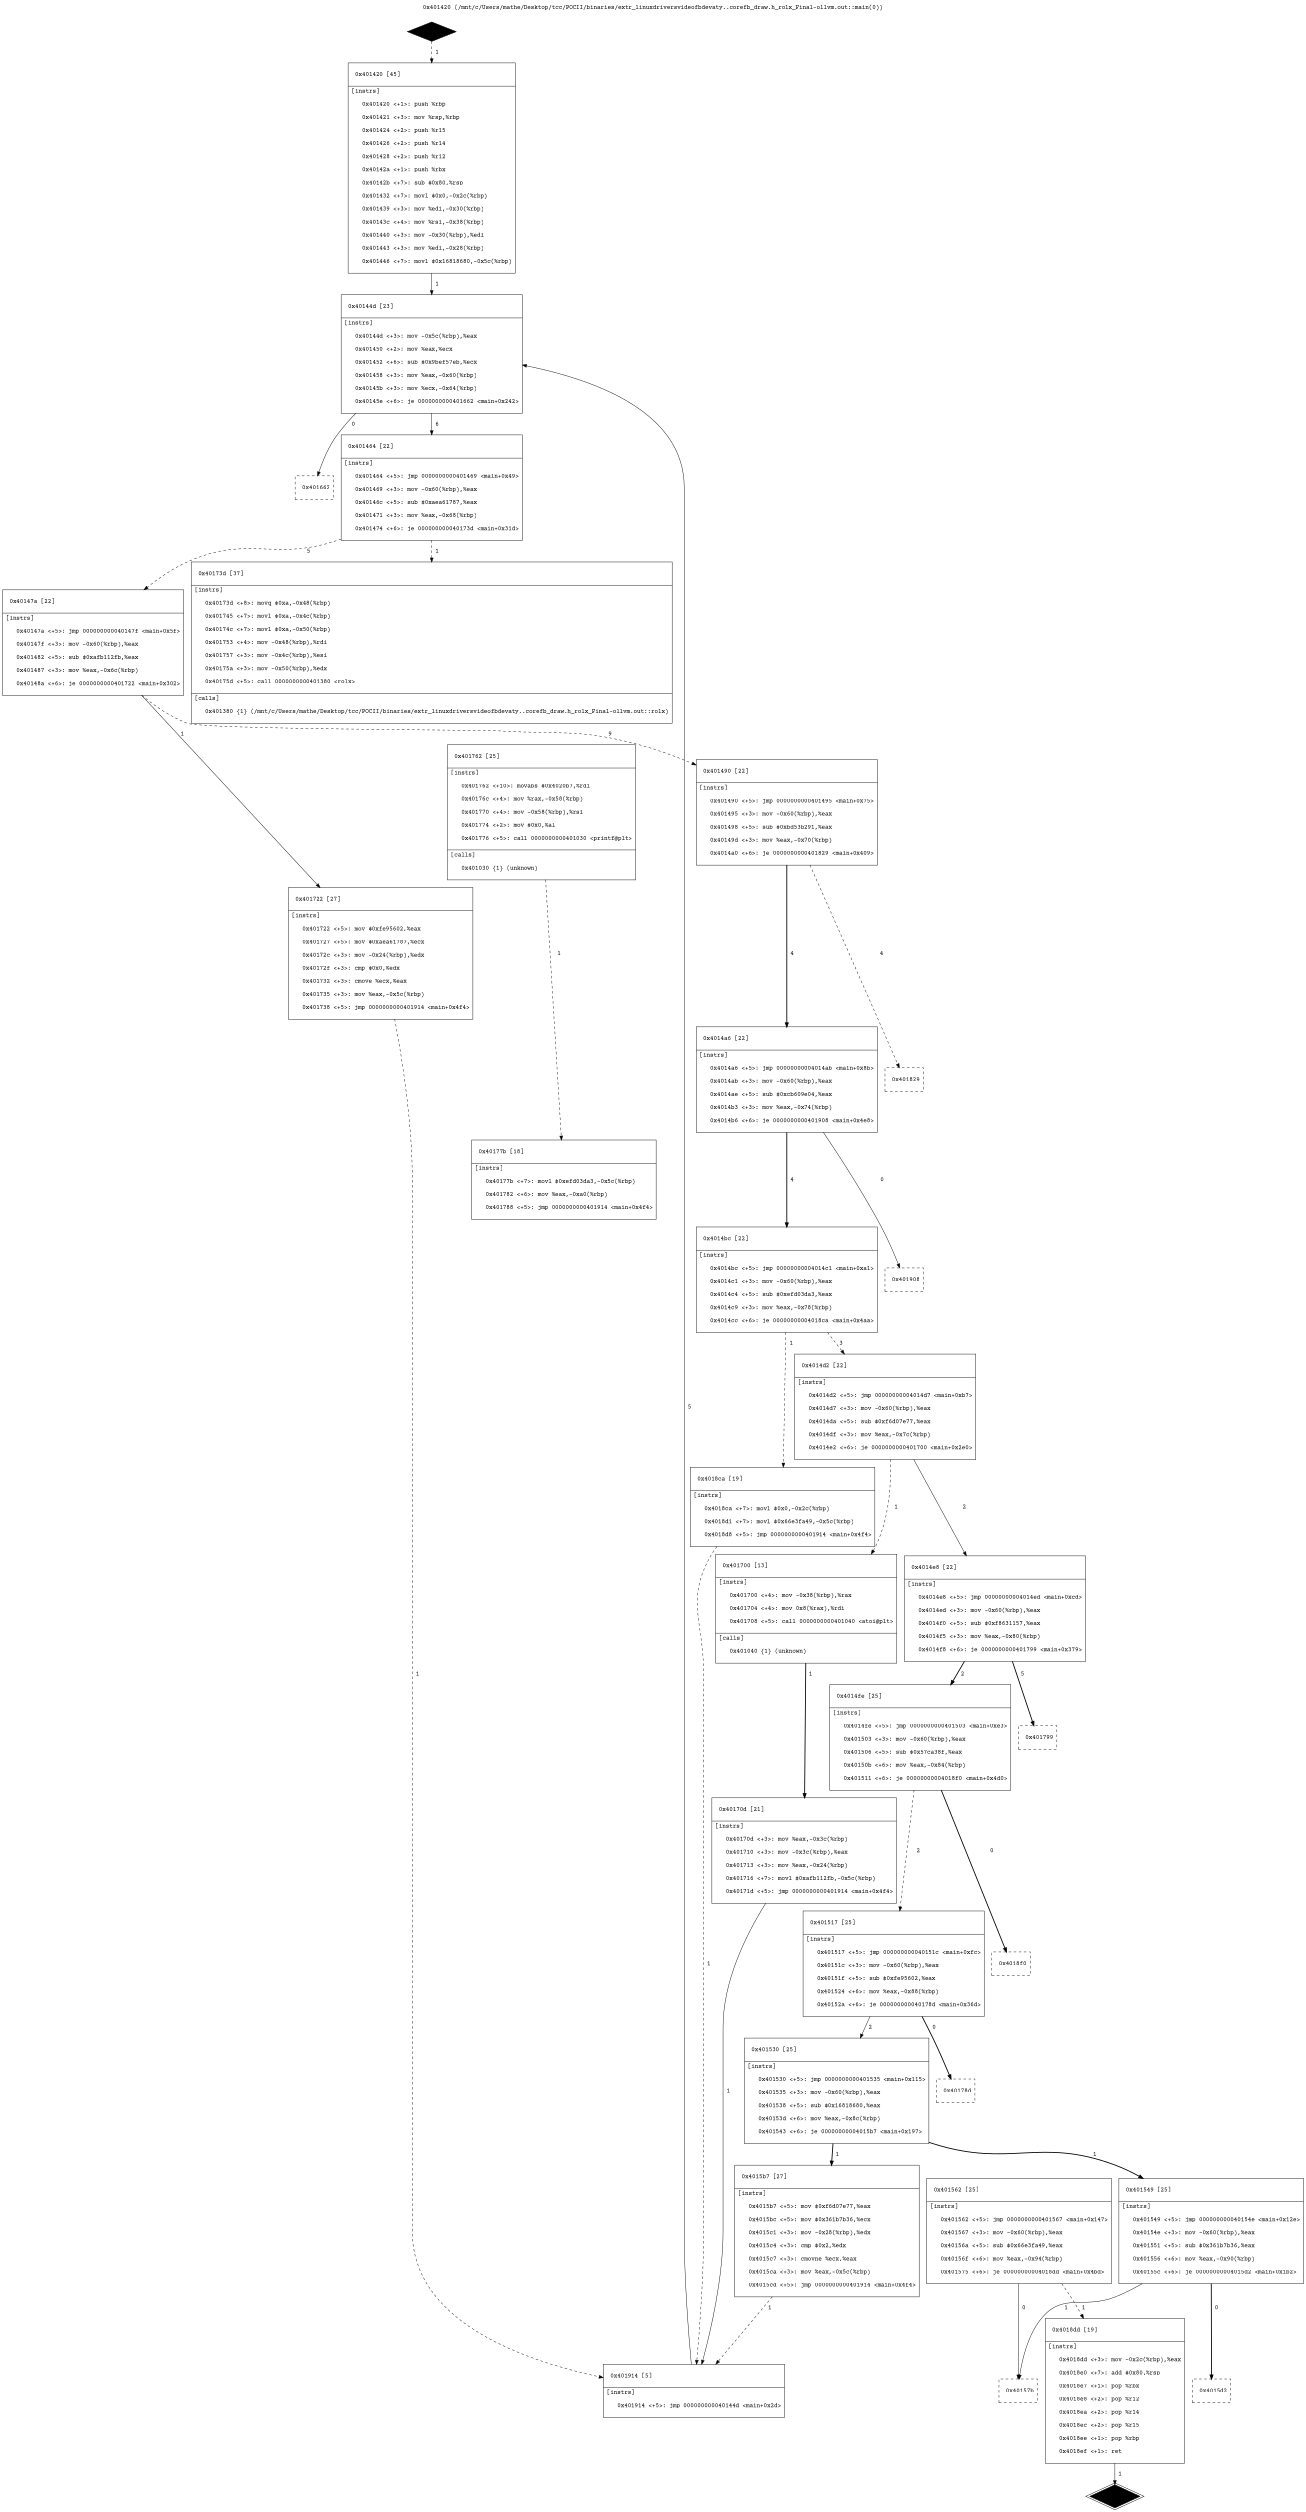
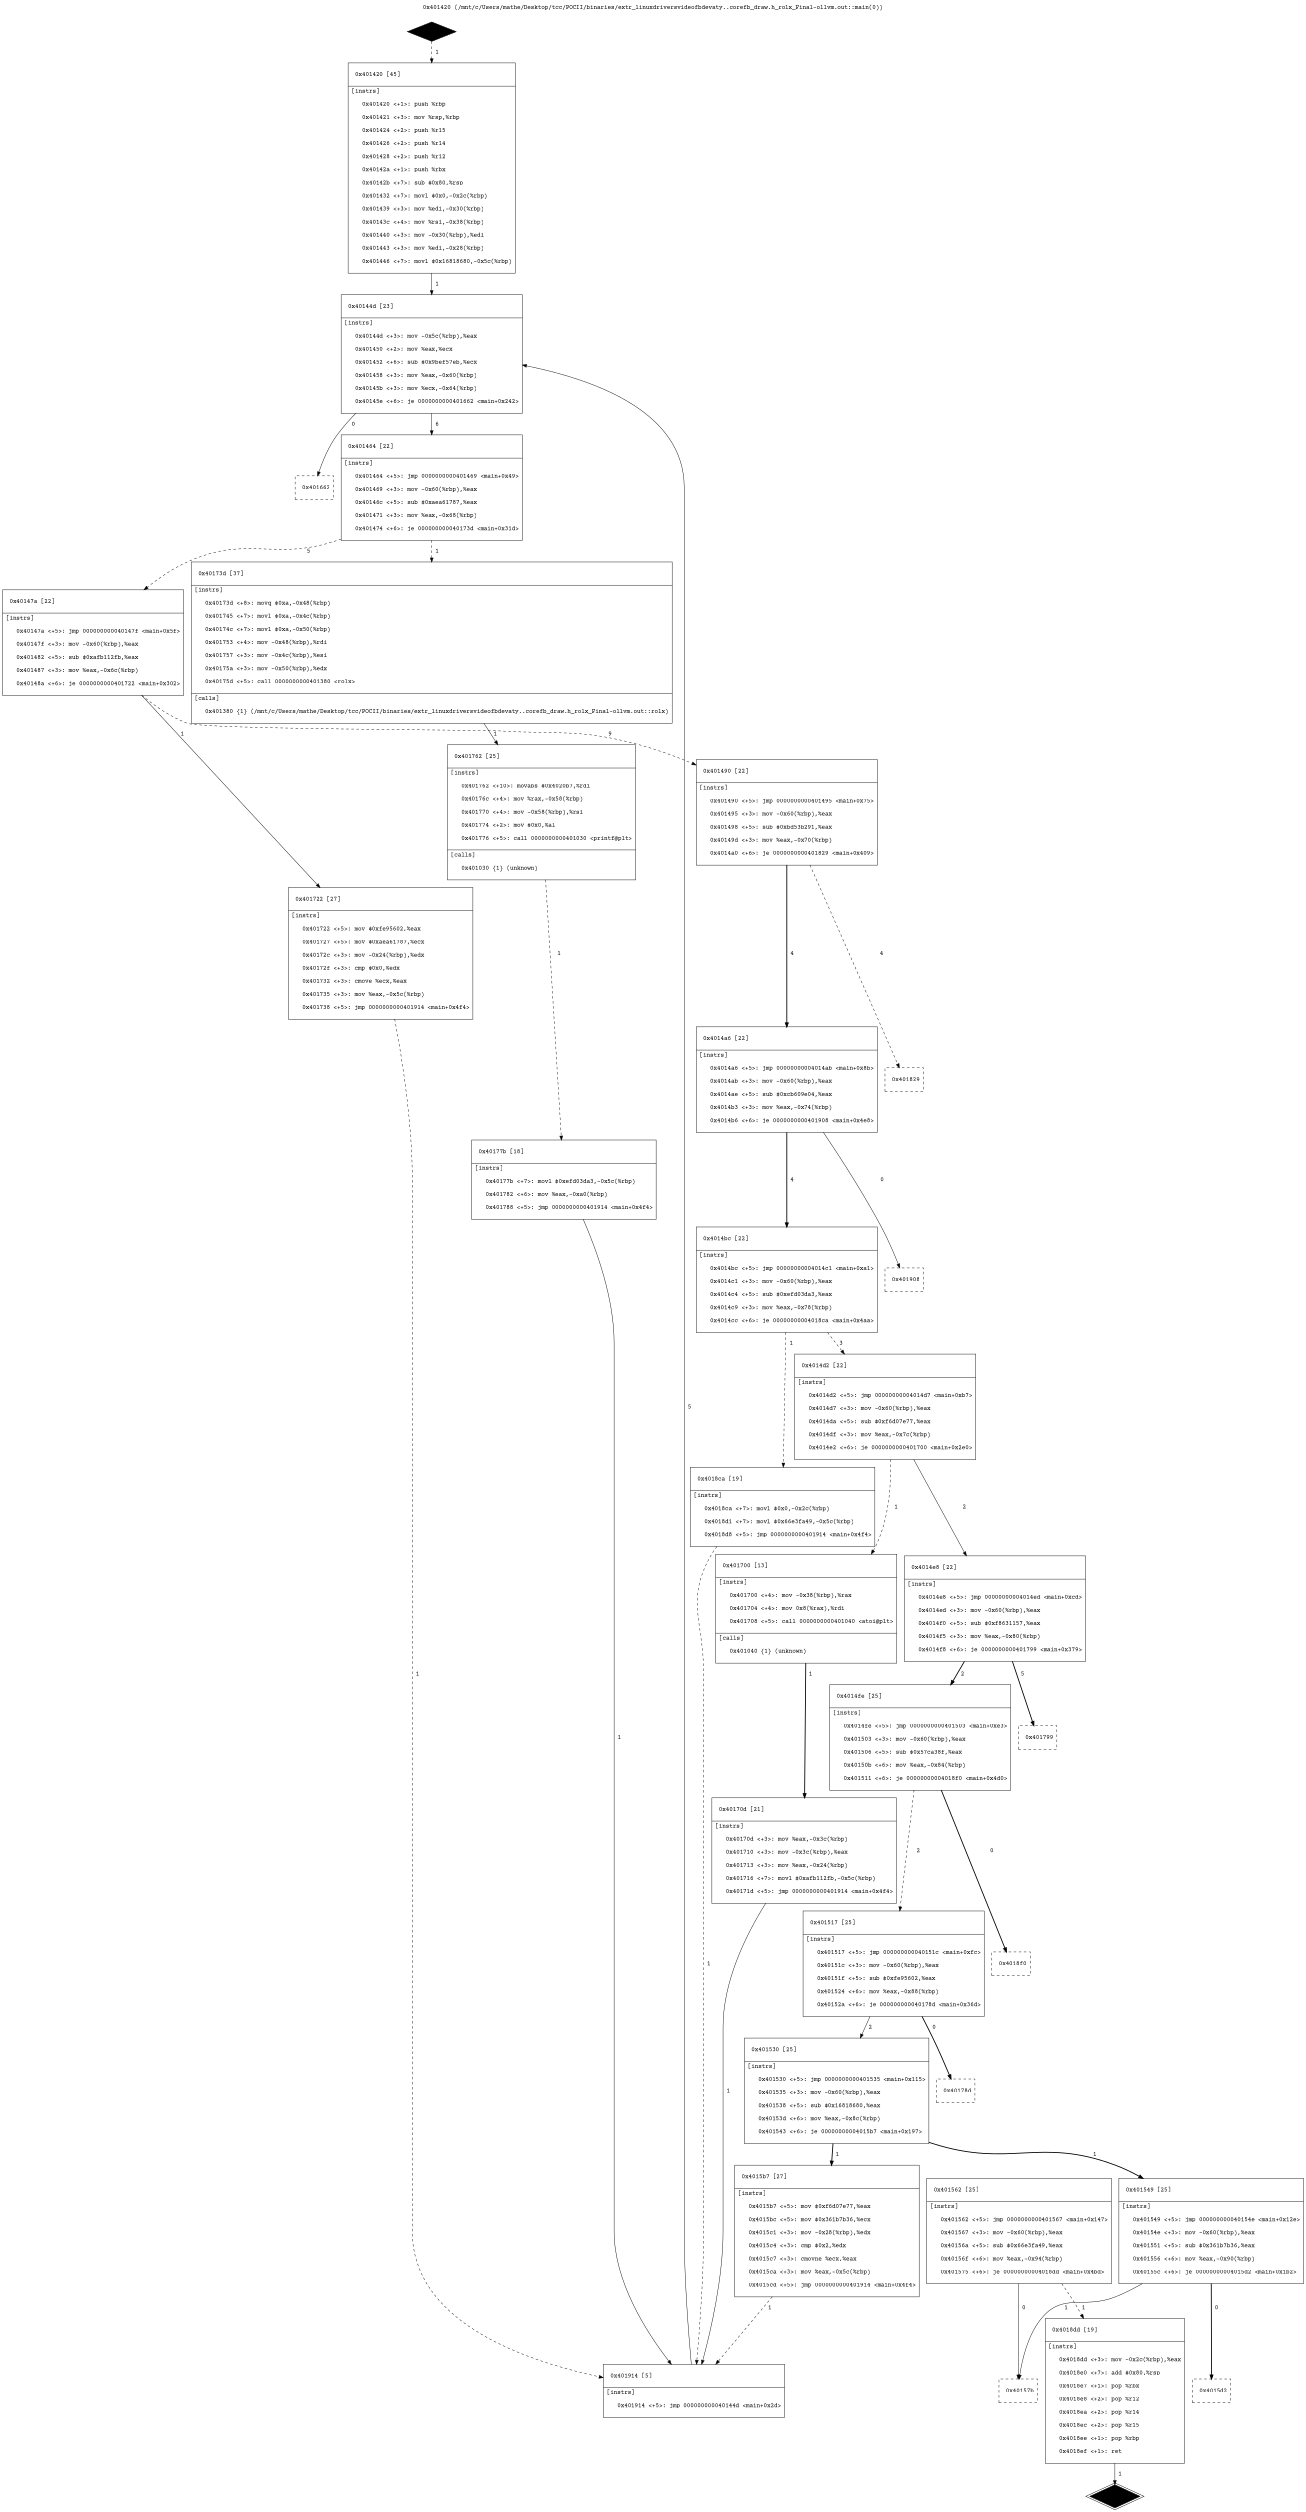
edge "0x40173d [37]" -> "0x401762 [25]": added, label "1"
edge "0x40177b [18]" -> "0x401914 [5]": added, label "1"
